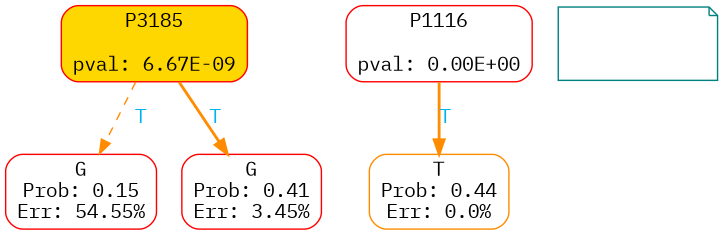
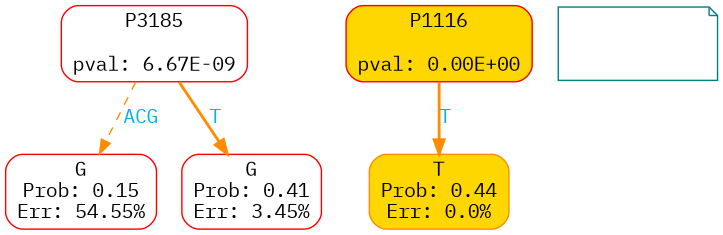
node "P3185 pval: 6.67E-09": fillcolor gold -> white
node "P1116 pval: 0.00E+00": fillcolor white -> gold
edge "P3185 pval: 6.67E-09" -> "G Prob: 0.15 Err: 54.55%": label "T" -> "ACG"
node "T Prob: 0.44 Err: 0.0%": fillcolor white -> gold
